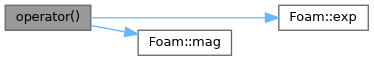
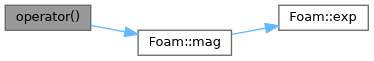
edge "operator()" -> "Foam::exp": now "Foam::mag" -> "Foam::exp"
